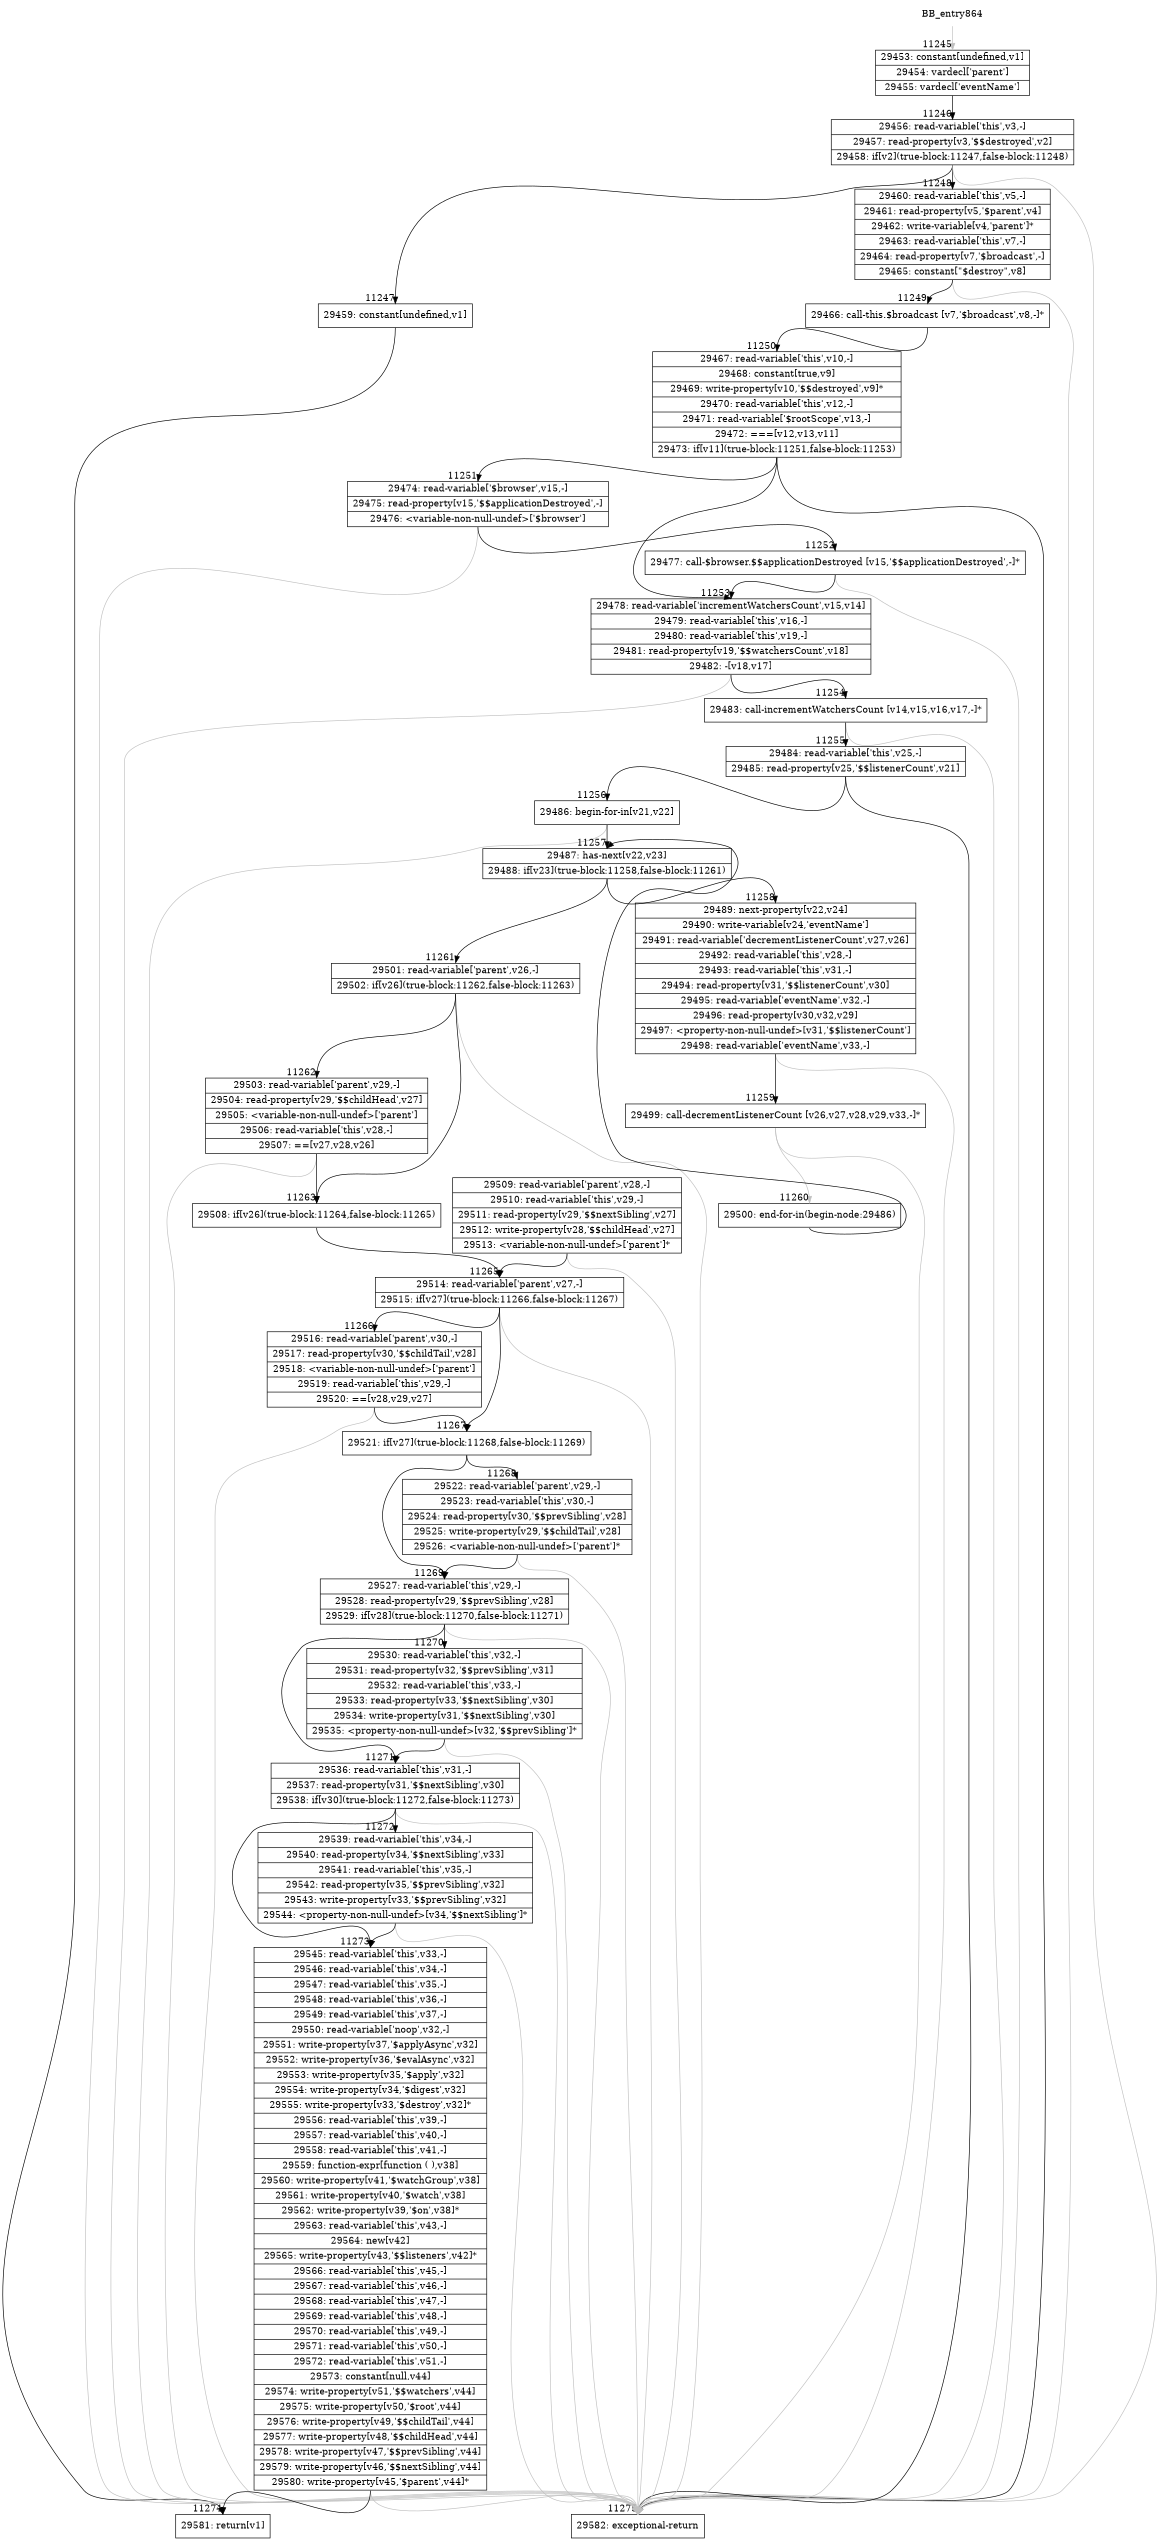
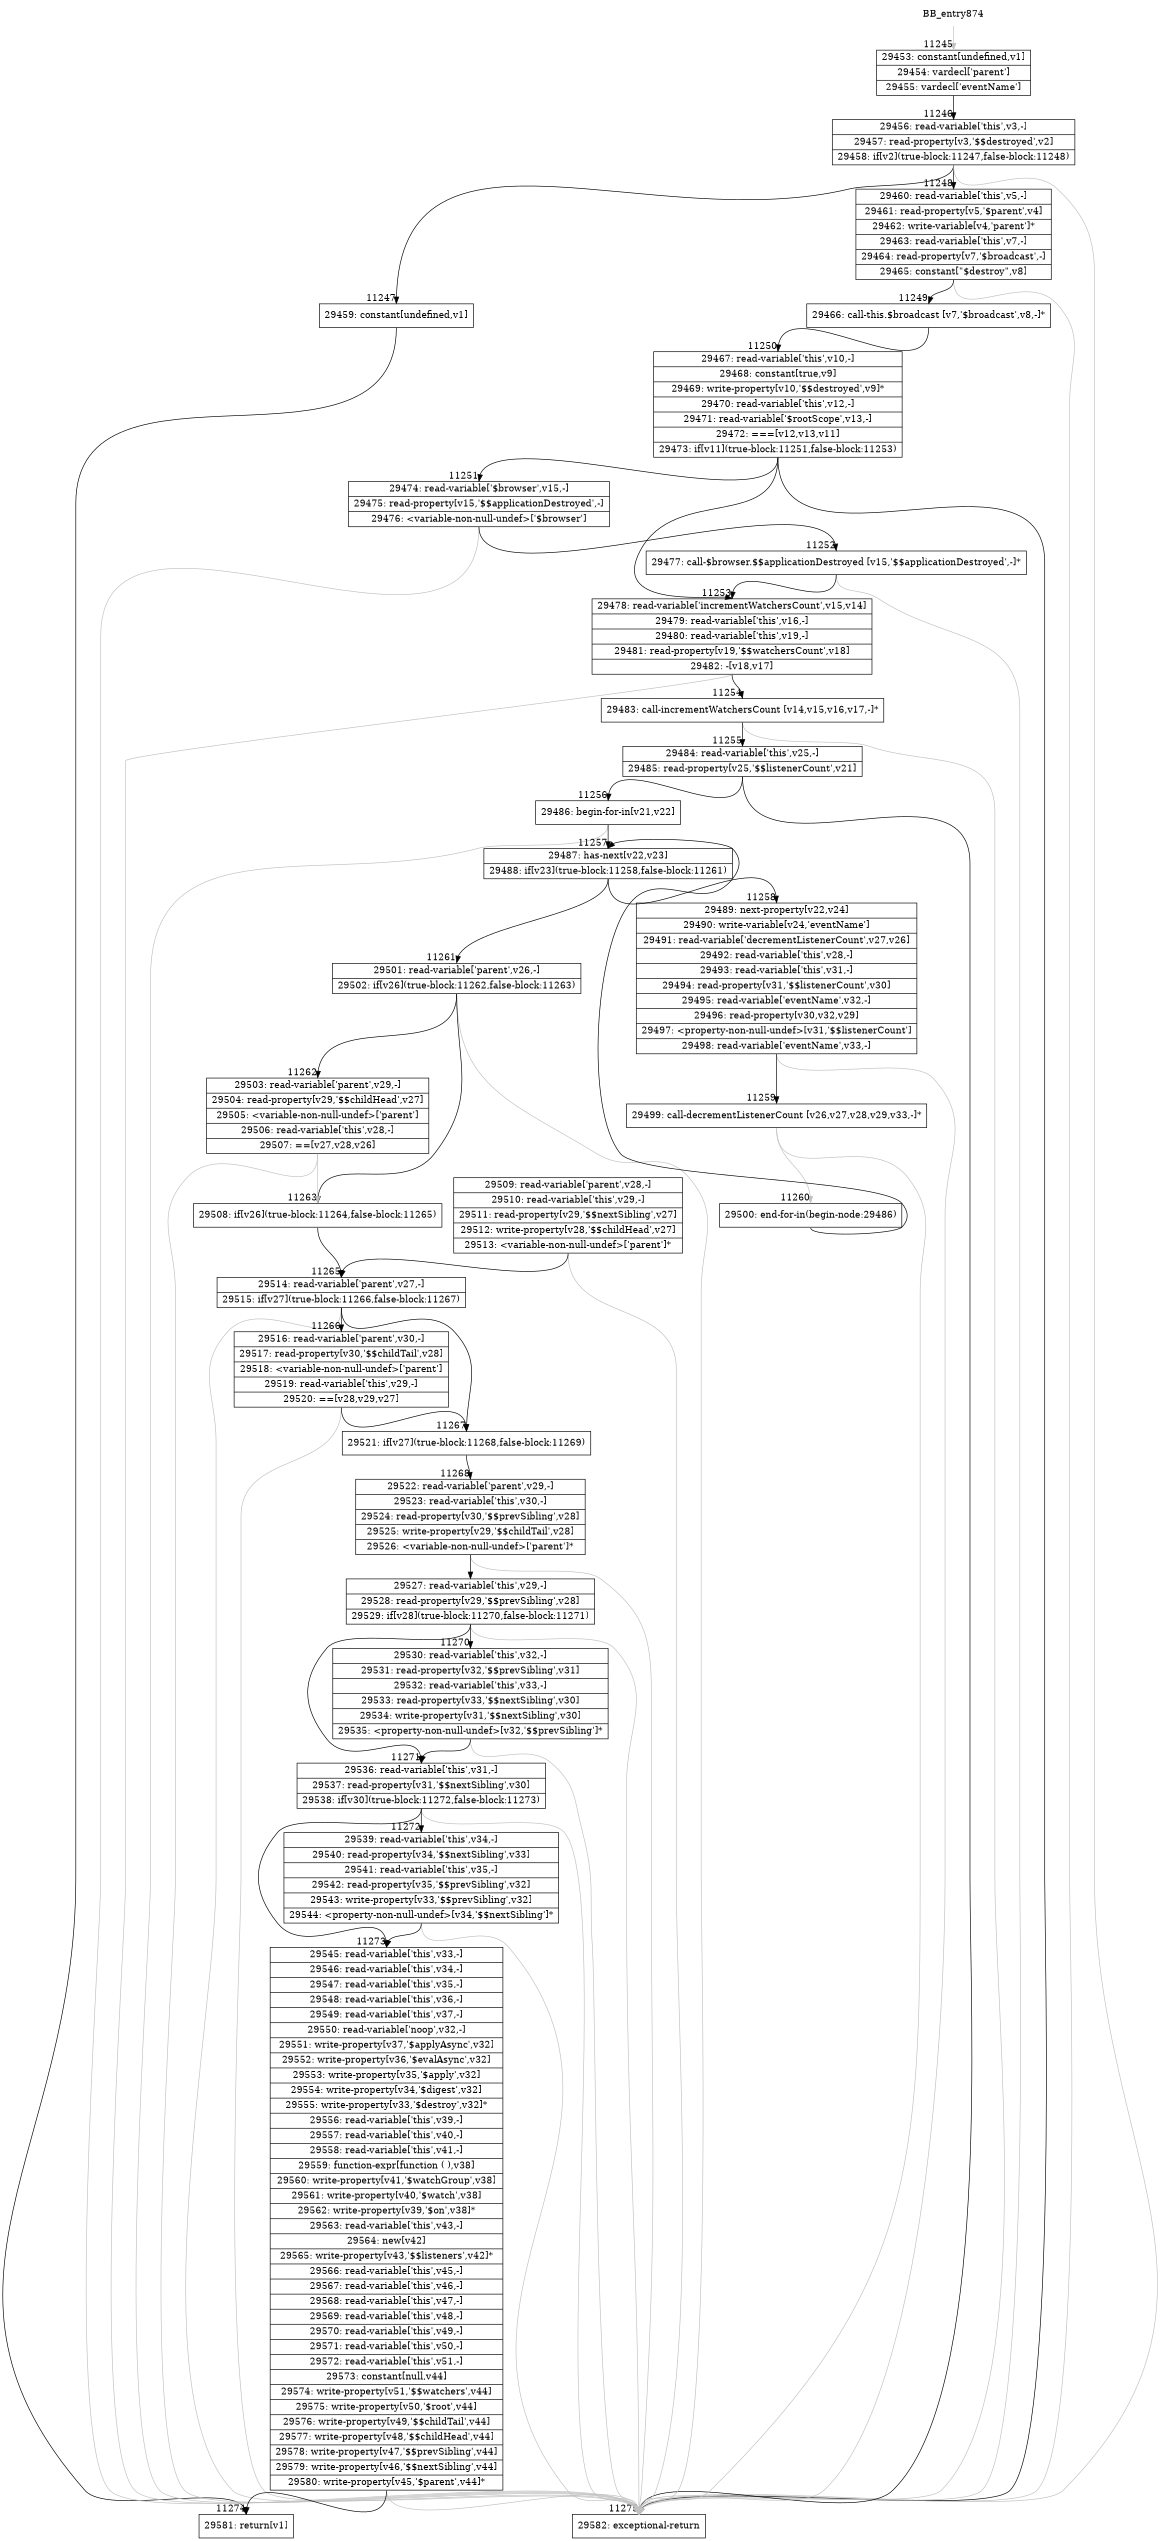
node "BB_entry864": label "BB_entry864" -> "BB_entry874"
edge "29503: read-variable['parent',v29,-]" -> "29508: if[v26](true-block:11264,false-block:11265)": color black -> gray
edge "29521: if[v27](true-block:11268,false-block:11269)" -> "29527: read-variable['this',v29,-]": removed
